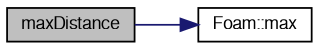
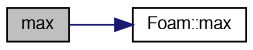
node "maxDistance": label "maxDistance" -> "max"
